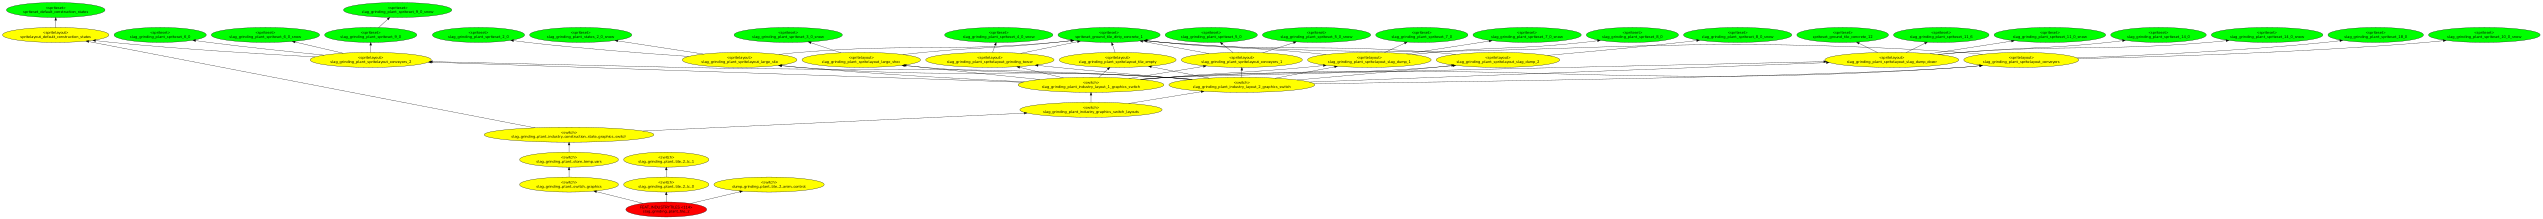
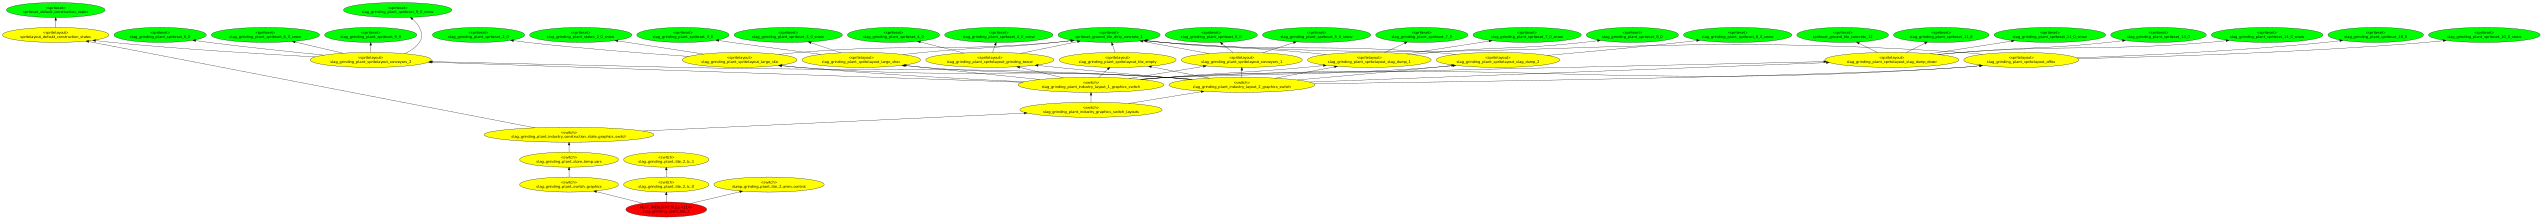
edge "<spriteset> slag_grinding_plant_spriteset_9_0" -> "<spriteset> slag_grinding_plant_spriteset_9_0_snow": now "<spritelayout> slag_grinding_plant_spritelayout_conveyors_2" -> "<spriteset> slag_grinding_plant_spriteset_9_0_snow"
node "<spriteset> slag_grinding_plant_spriteset_3_0": added
node "<spriteset> slag_grinding_plant_spriteset_4_0": added
node "<spritelayout> slag_grinding_plant_spritelayout_conveyors": label "<spritelayout> slag_grinding_plant_spritelayout_conveyors" -> "<spritelayout> slag_grinding_plant_spritelayout_office"
